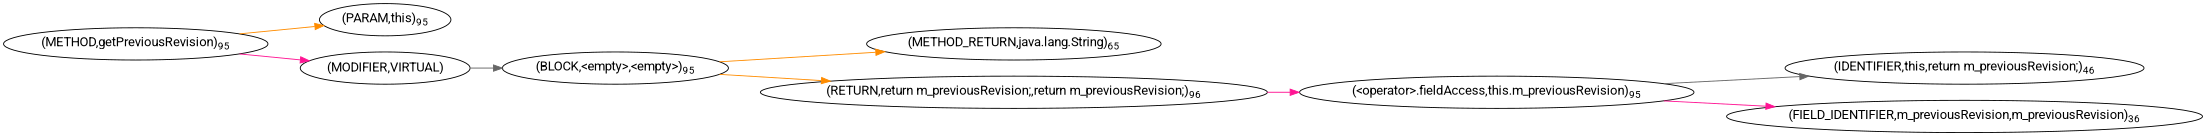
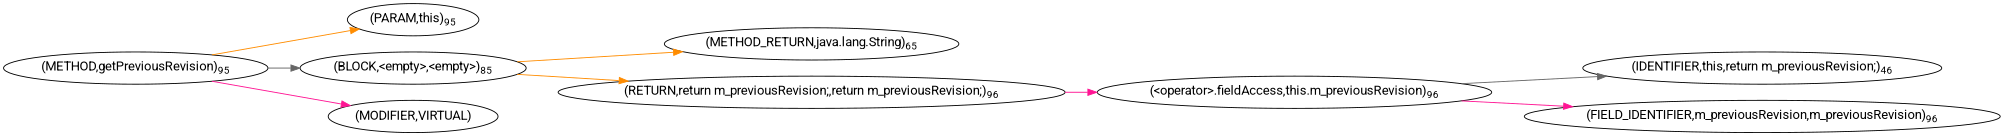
node "(BLOCK,<empty>,<empty>)": text "95" -> "85"
edge "(MODIFIER,VIRTUAL)" -> "(BLOCK,<empty>,<empty>)": now "(METHOD,getPreviousRevision)" -> "(BLOCK,<empty>,<empty>)"
node "(<operator>.fieldAccess,this.m_previousRevision)": text "95" -> "96"
node "(FIELD_IDENTIFIER,m_previousRevision,m_previousRevision)": text "36" -> "96"
